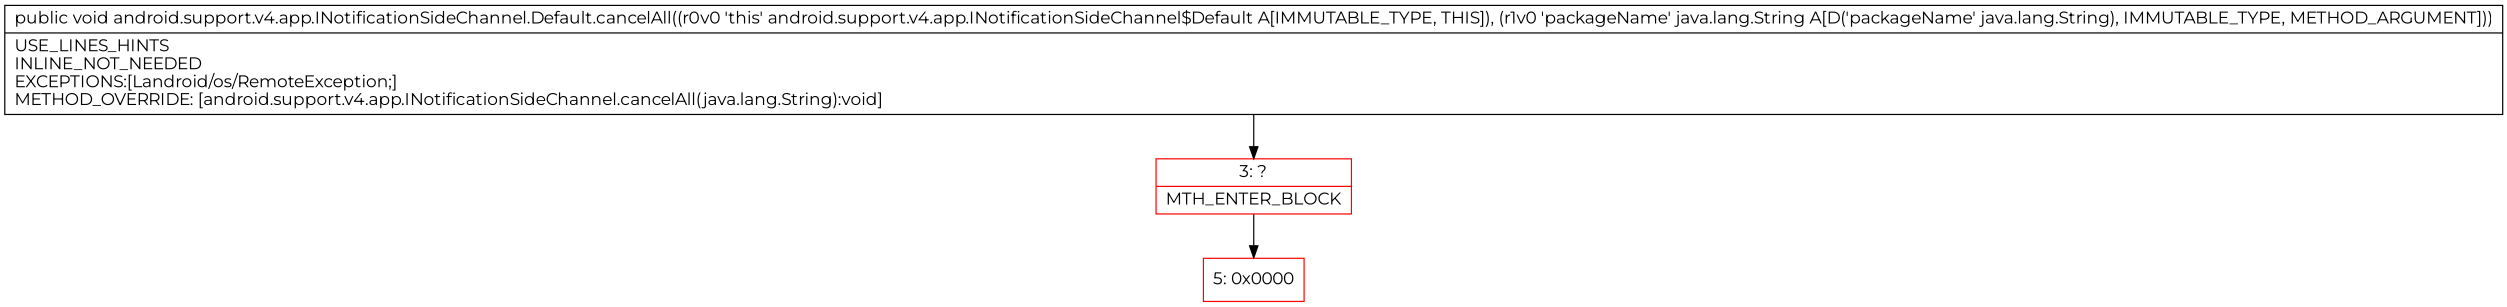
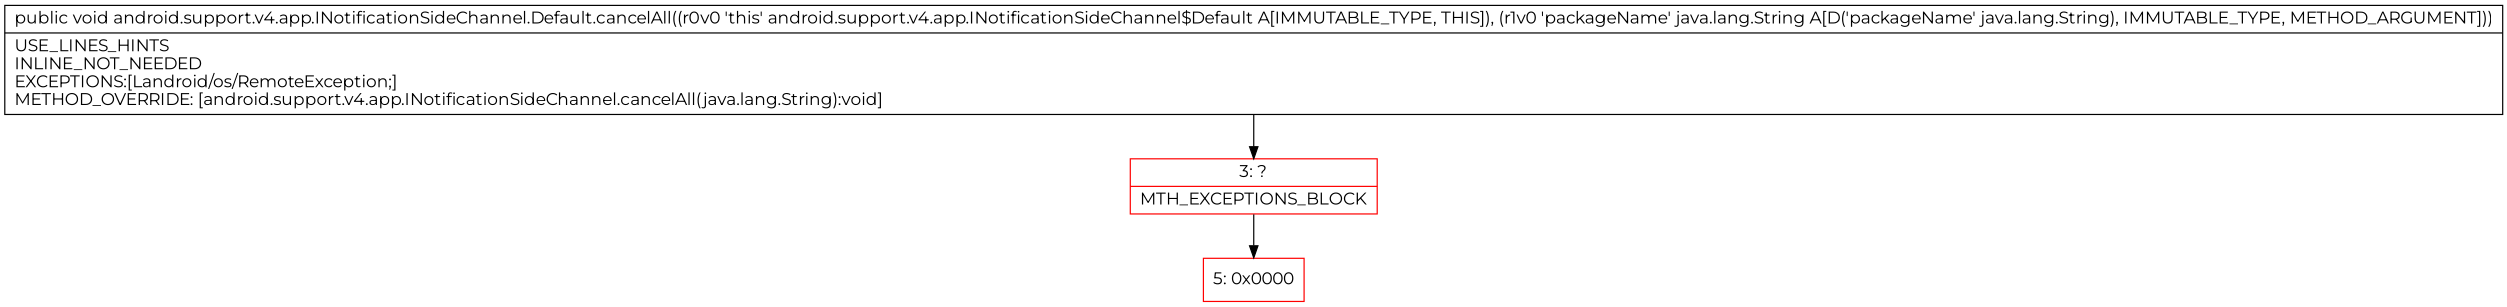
node "3: ?": text "MTH_ENTER_BLOCK" -> "MTH_EXCEPTIONS_BLOCK"
